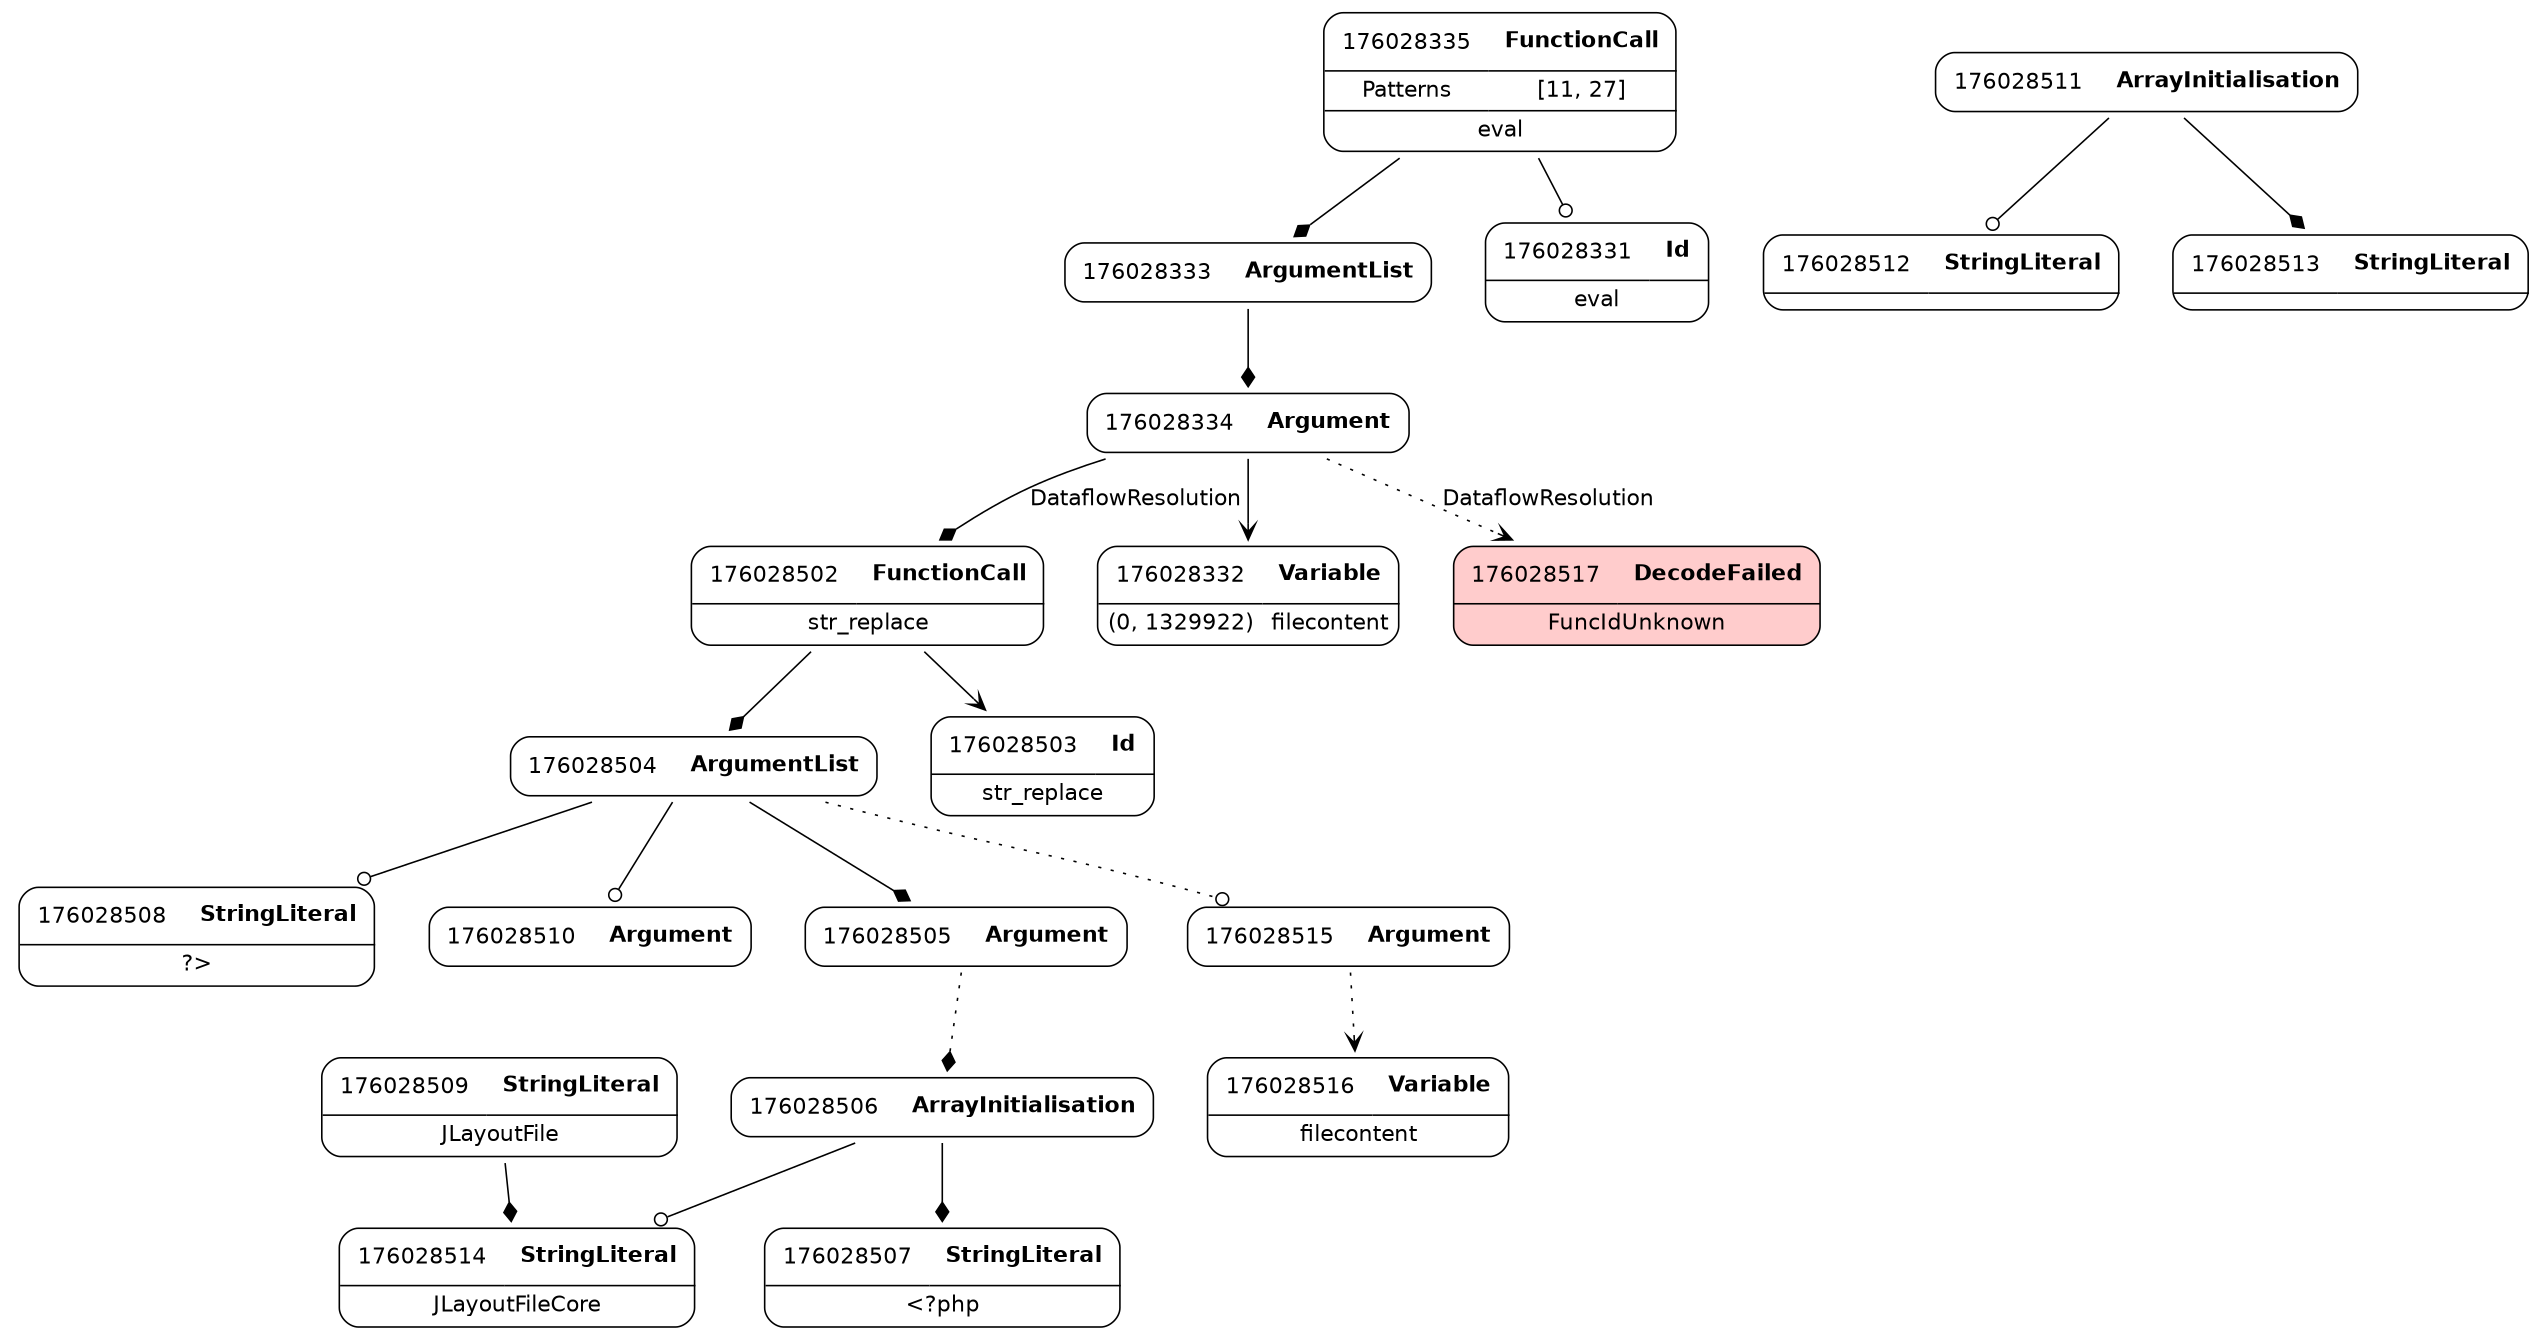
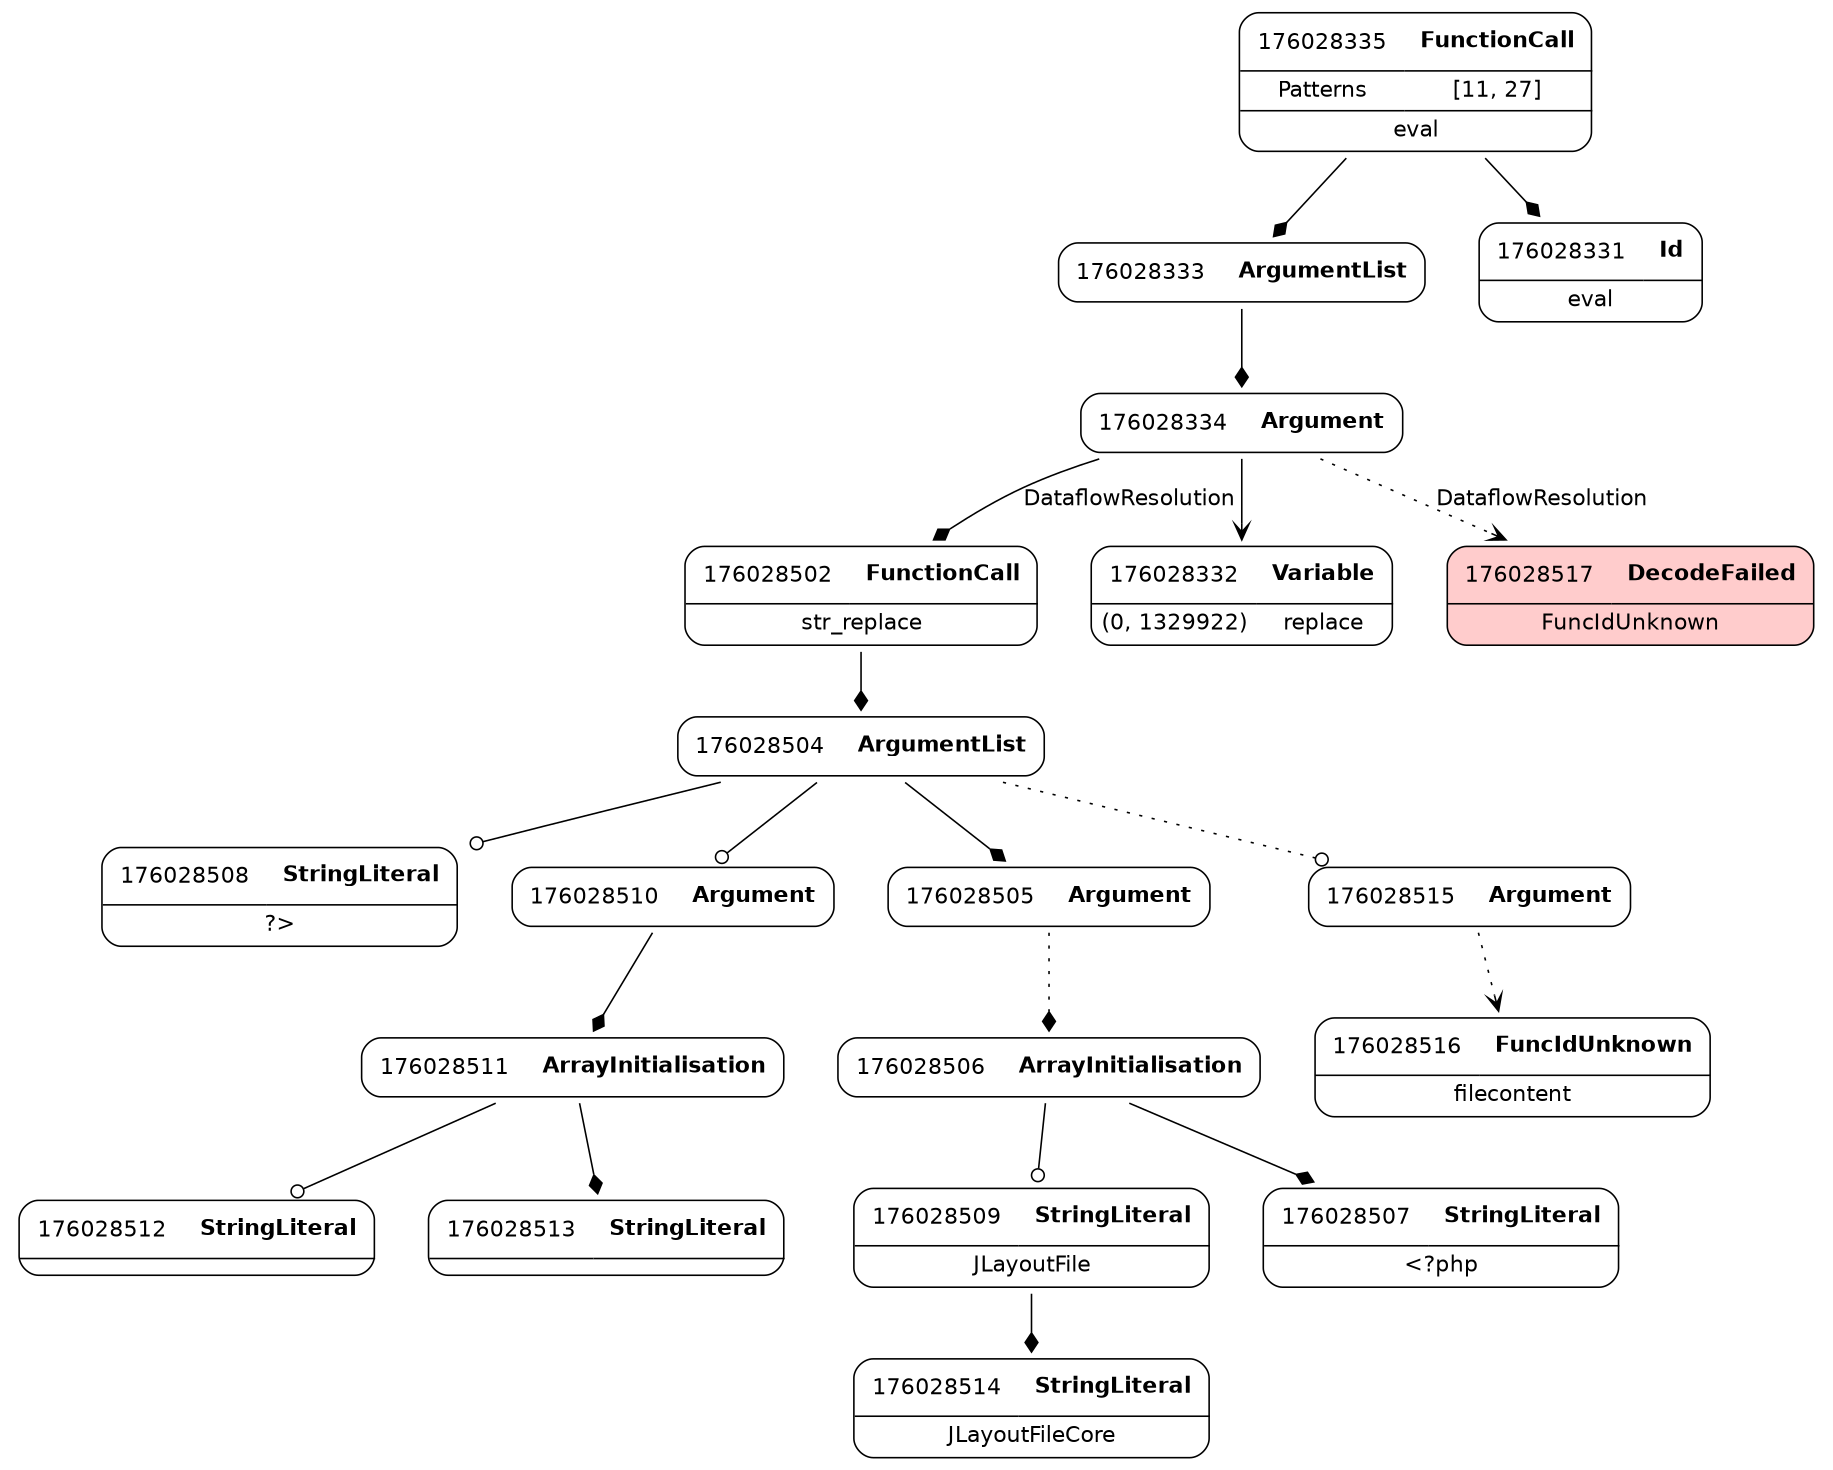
edge "176028335" -> "176028331": arrowhead odot -> diamond
node "176028332": text "filecontent" -> "replace"
node "176028503": removed
edge "176028510" -> "176028511": added
node "176028516": text "Variable" -> "FuncIdUnknown"
edge "176028506" -> "176028514": now "176028506" -> "176028509"
